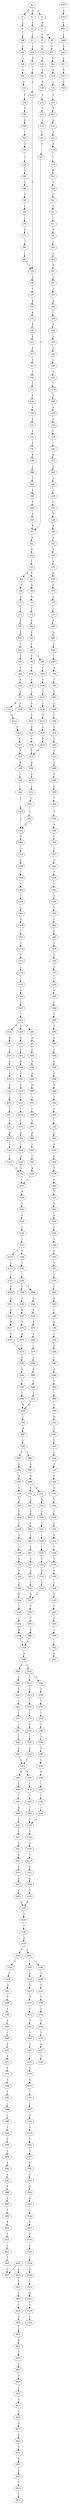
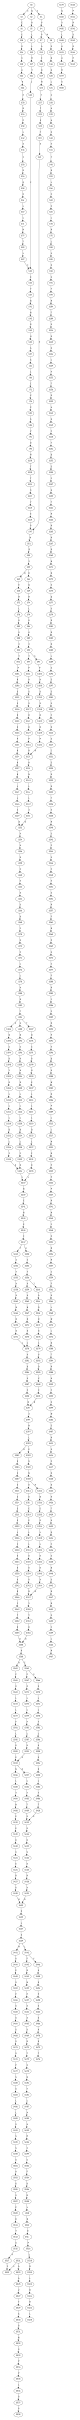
edge "S111" -> "S121": now "S116" -> "S121"
node "S539": removed
